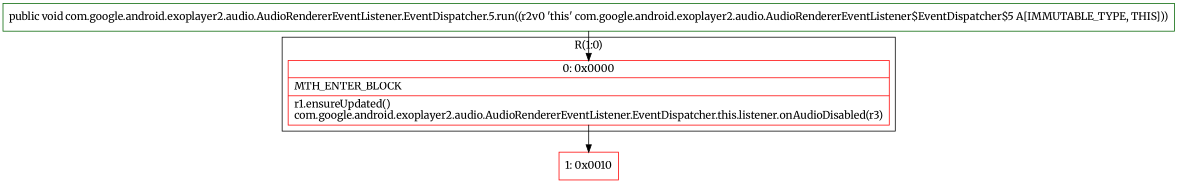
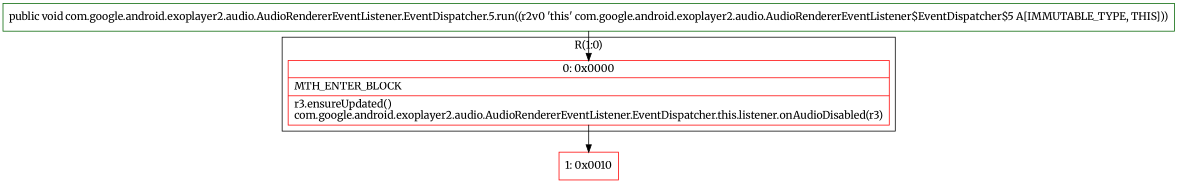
node "0: 0x0000": text "r1.ensureUpdated()" -> "r3.ensureUpdated()"
